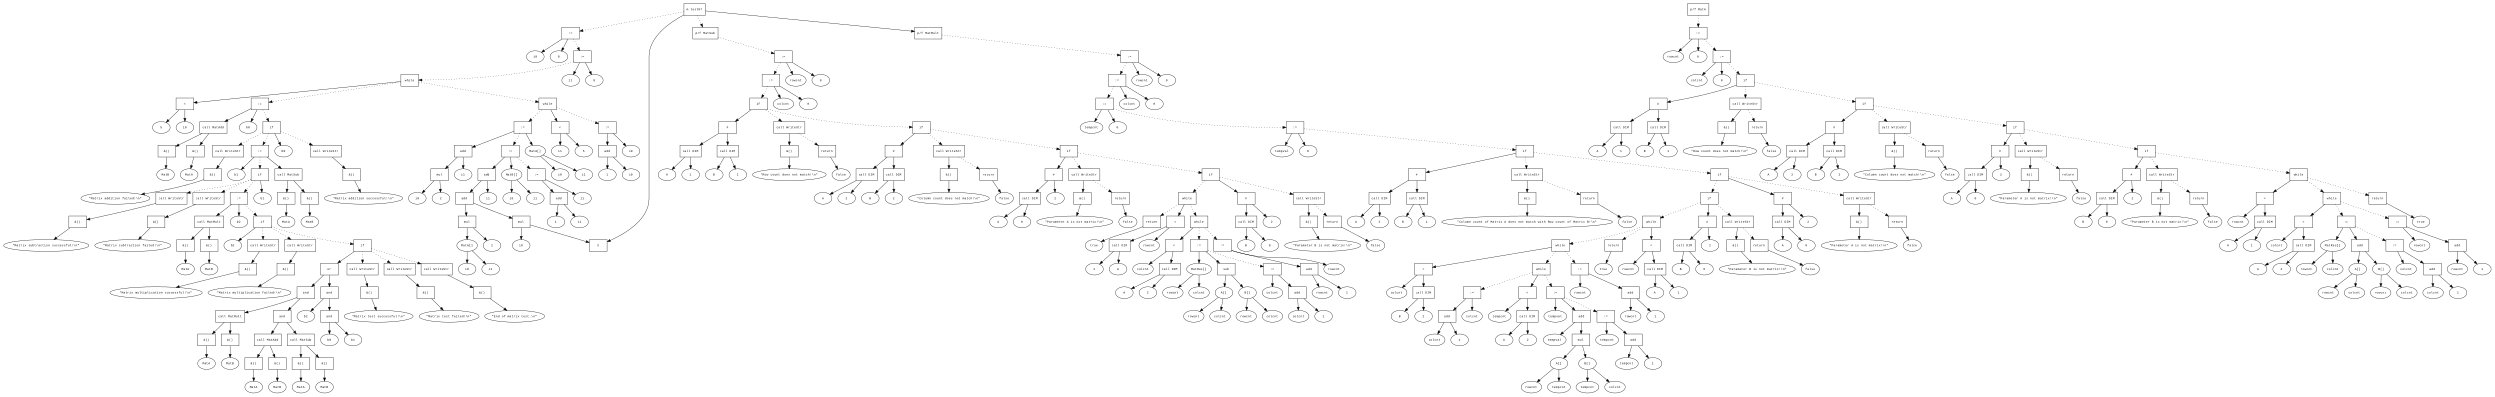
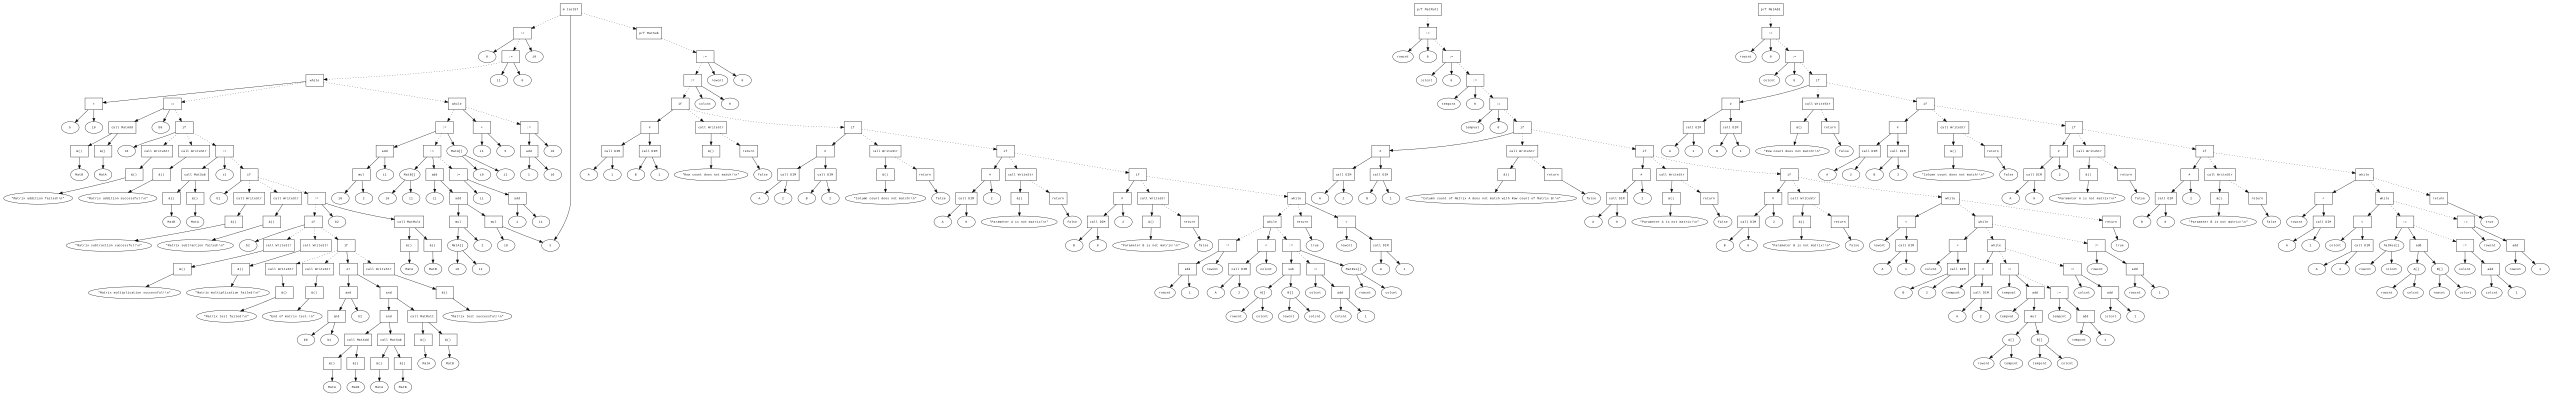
node "p/f MatA": label "p/f MatA" -> "p/f MatAdd"
edge "m test07" -> "p/f MatMult": removed
node "3": shape box -> ellipse
